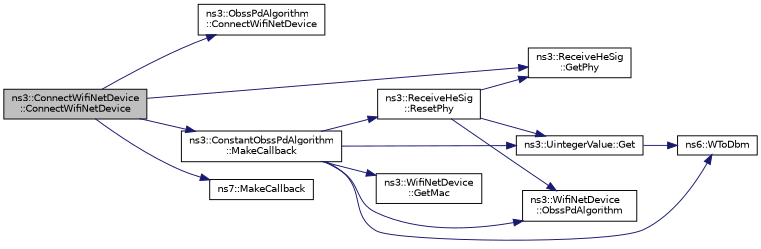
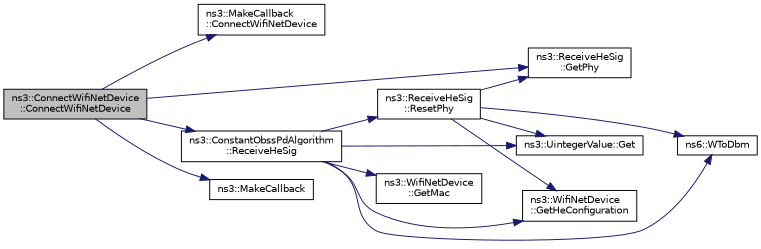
node "ns3::ObssPdAlgorithm ::ConnectWifiNetDevice": label "ns3::ObssPdAlgorithm ::ConnectWifiNetDevice" -> "ns3::MakeCallback ::ConnectWifiNetDevice"
edge "ns3::UintegerValue::Get" -> "ns6::WToDbm": now "ns3::ReceiveHeSig ::ResetPhy" -> "ns6::WToDbm"
node "ns3::ConstantObssPdAlgorithm ::MakeCallback": label "ns3::ConstantObssPdAlgorithm ::MakeCallback" -> "ns3::ConstantObssPdAlgorithm ::ReceiveHeSig"
node "ns7::MakeCallback": label "ns7::MakeCallback" -> "ns3::MakeCallback"
node "ns3::WifiNetDevice ::ObssPdAlgorithm": label "ns3::WifiNetDevice ::ObssPdAlgorithm" -> "ns3::WifiNetDevice ::GetHeConfiguration"
